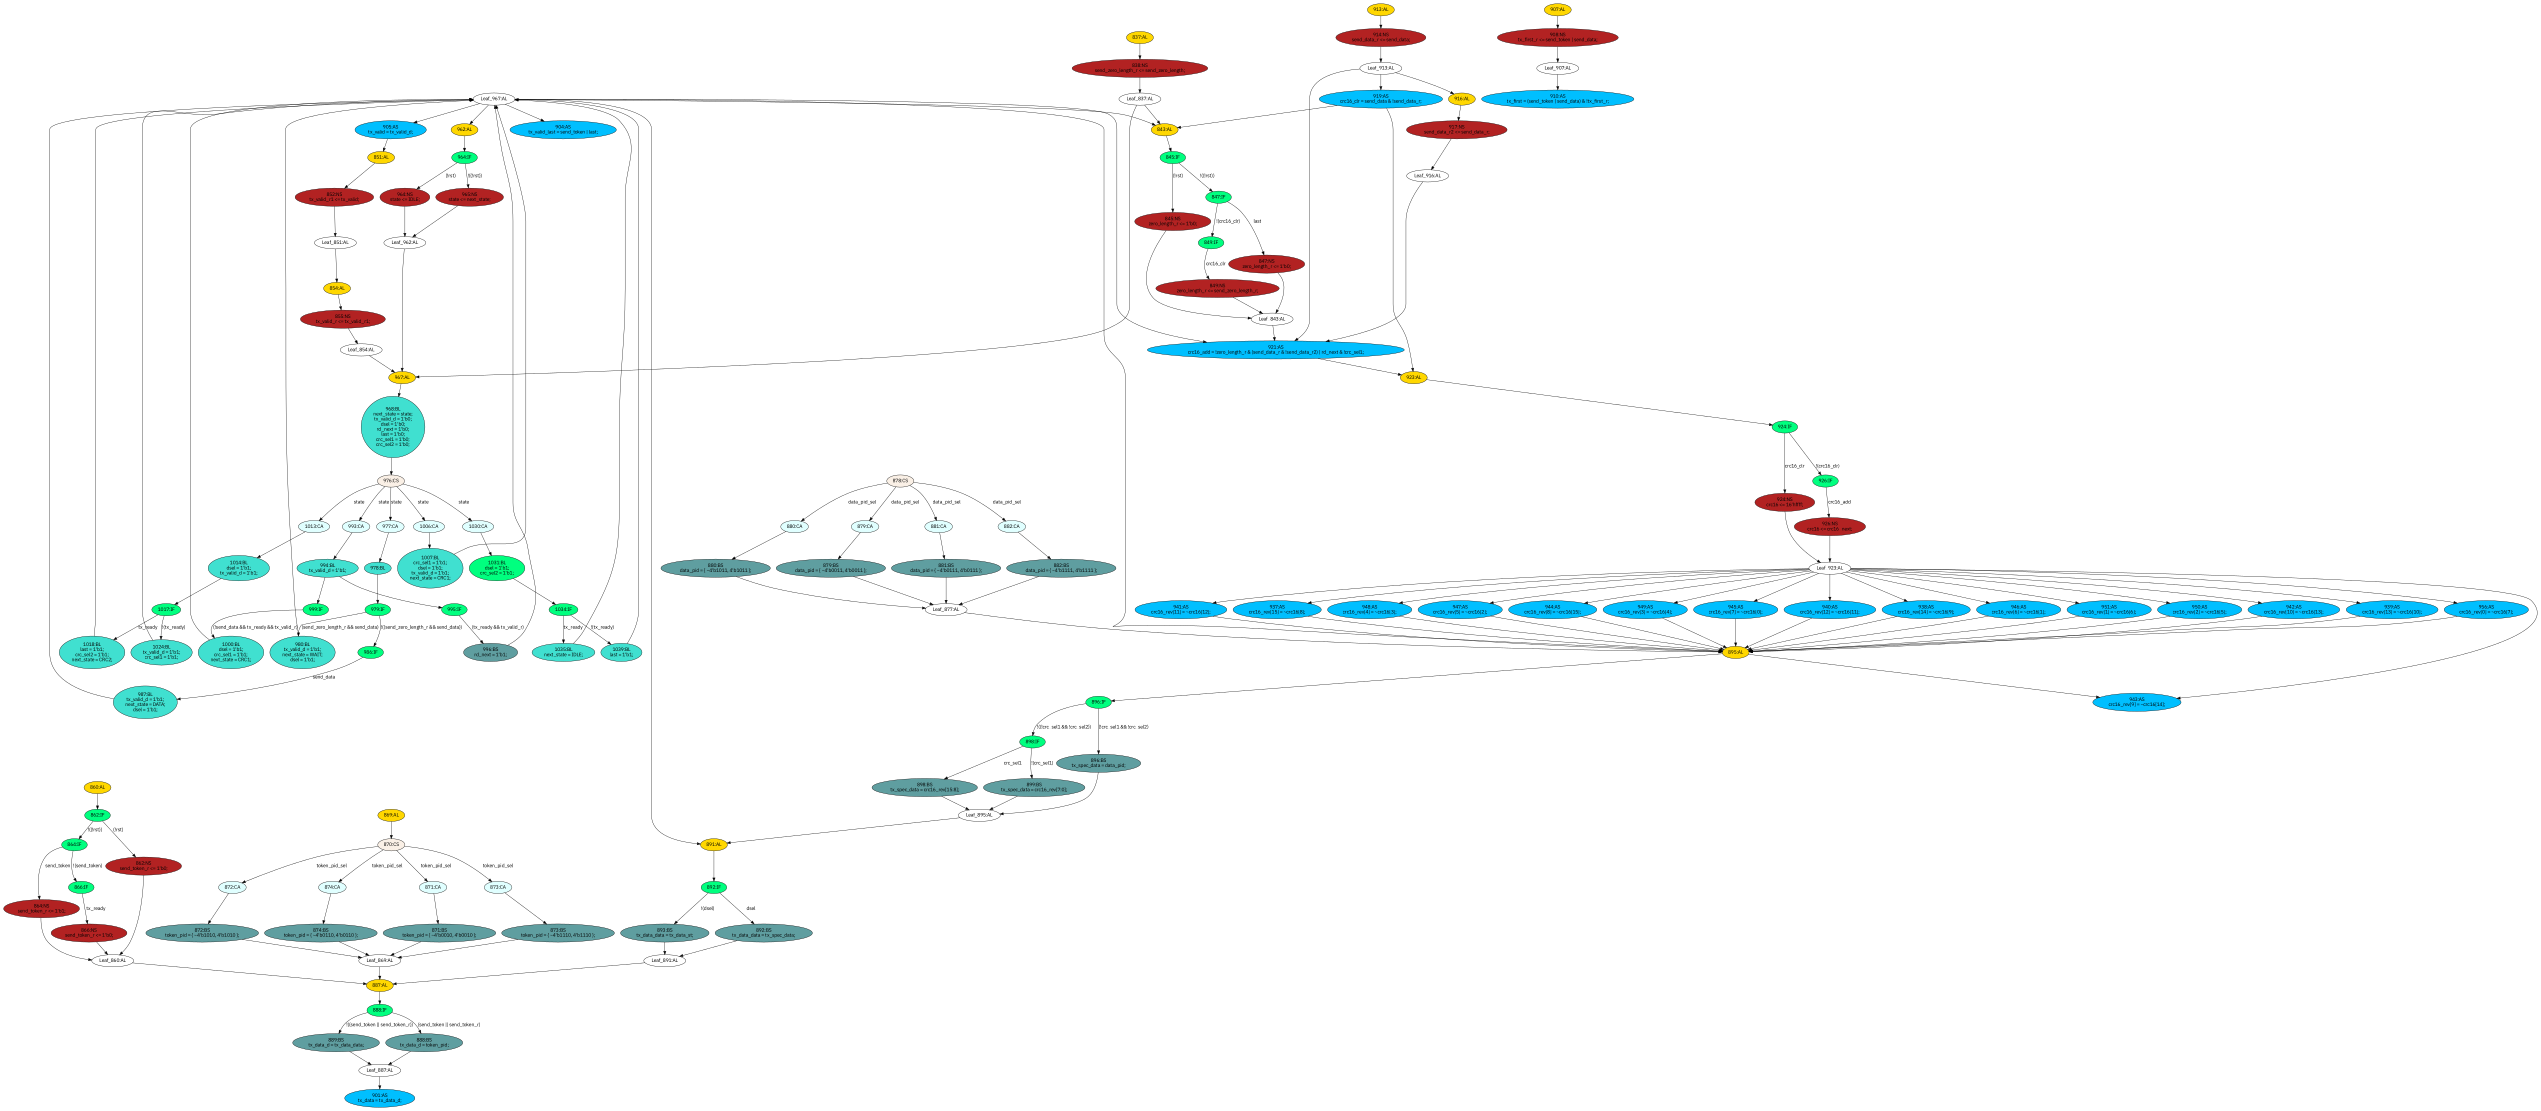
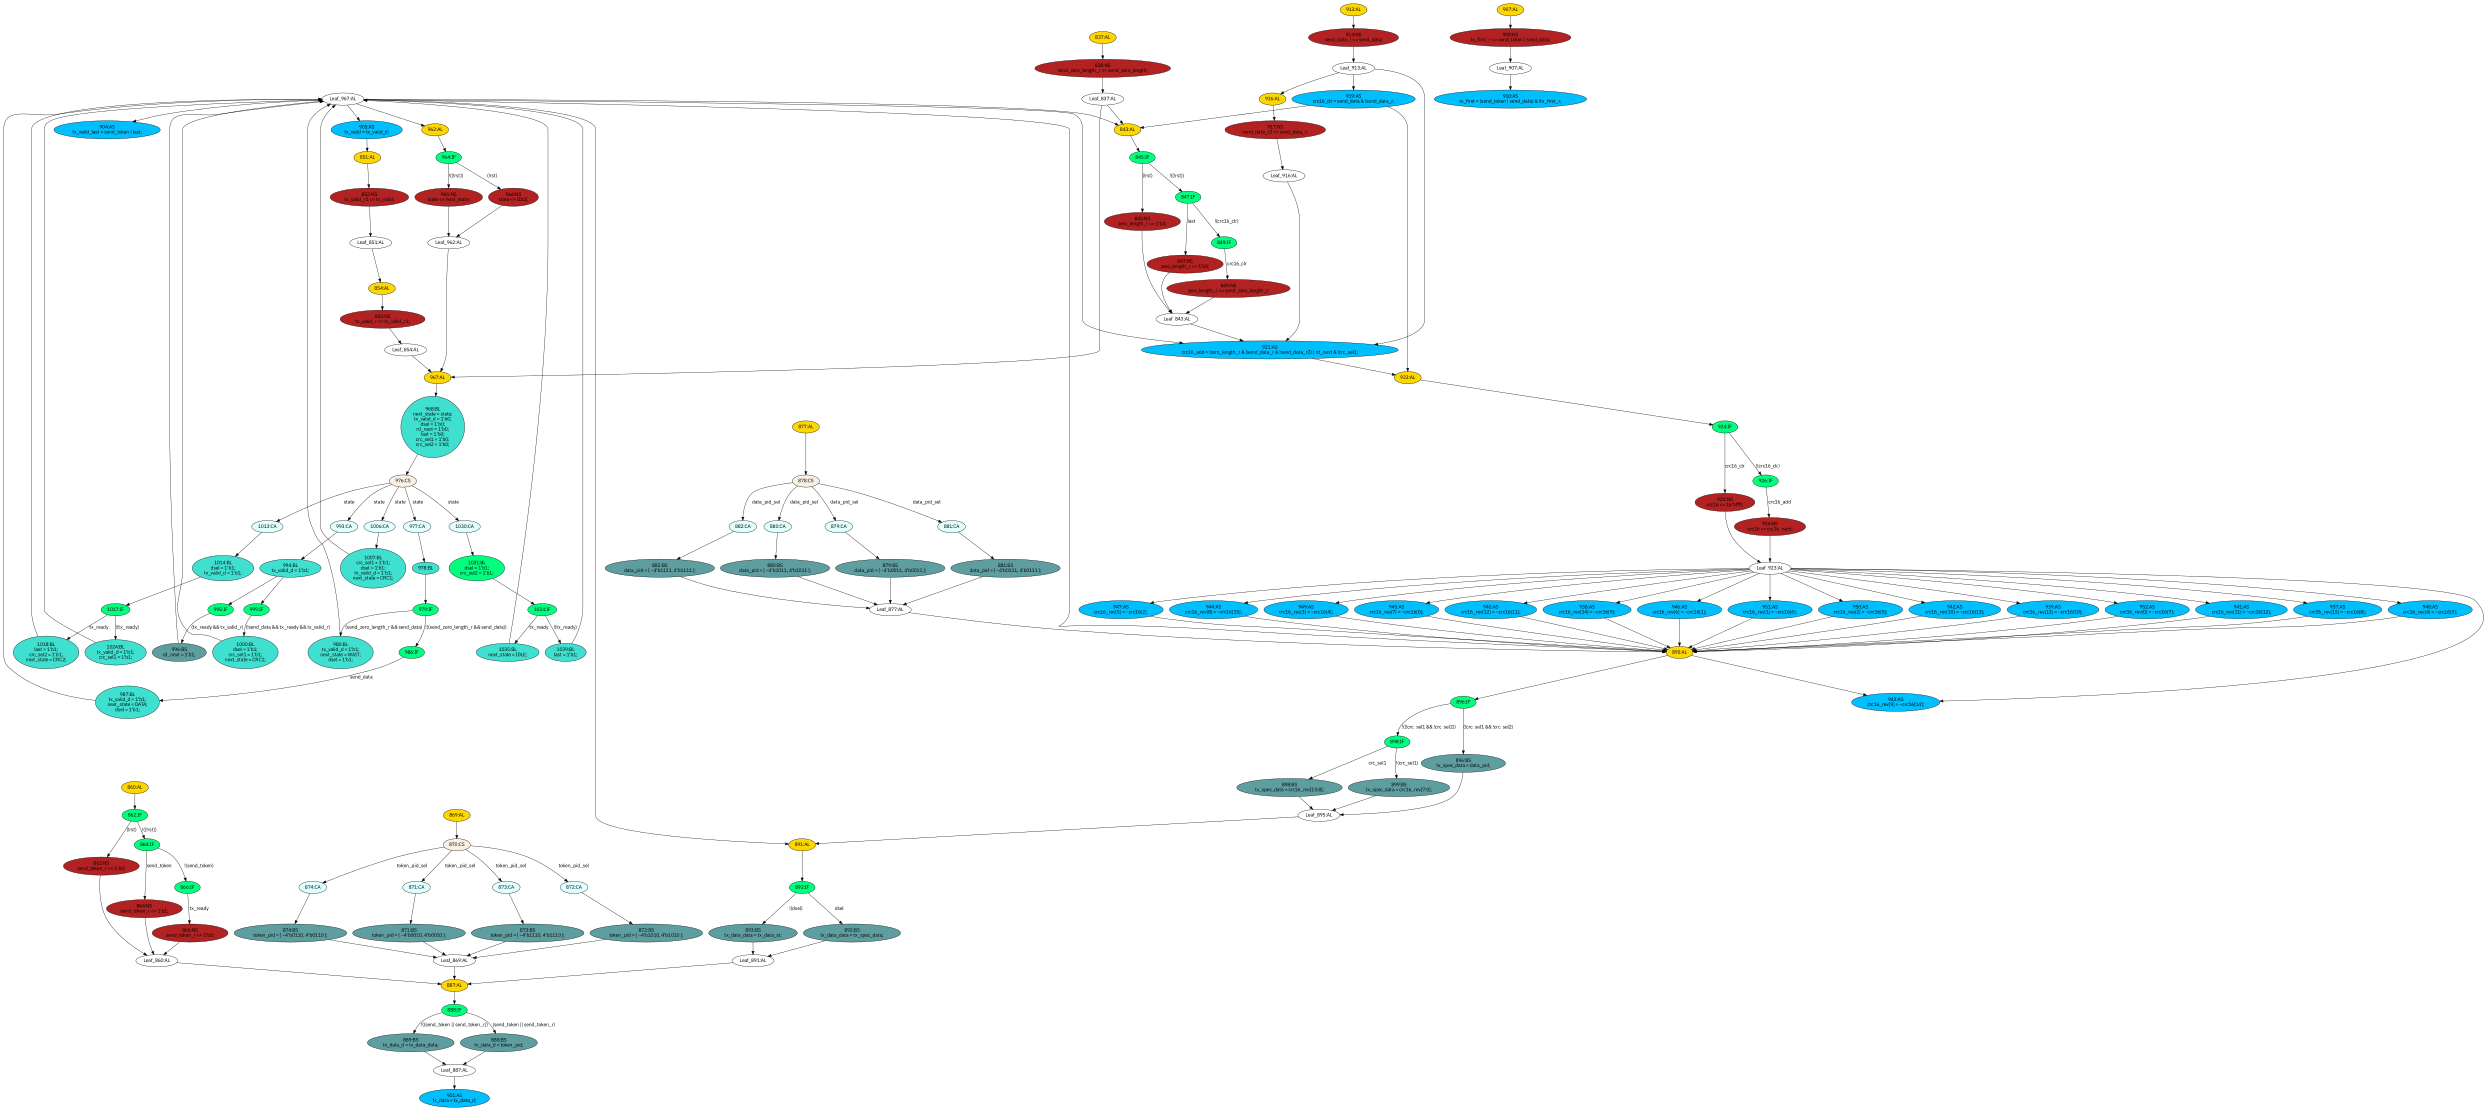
node "877:AL": added
node "956:AS crc16_rev[0] = ~crc16[7];": label "956:AS crc16_rev[0] = ~crc16[7];" -> "952:AS crc16_rev[0] = ~crc16[7];"
